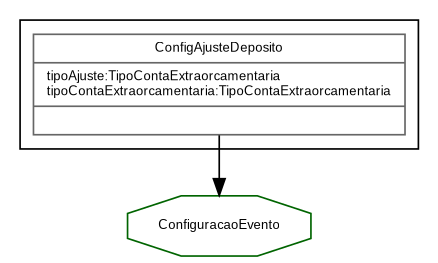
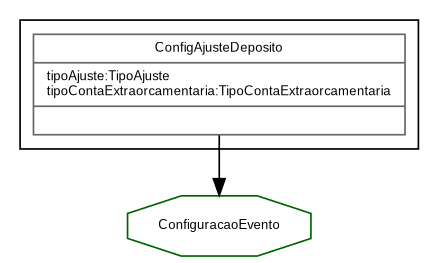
node "ConfigAjusteDeposito": text "tipoAjuste:TipoContaExtraorcamentaria" -> "tipoAjuste:TipoAjuste"
